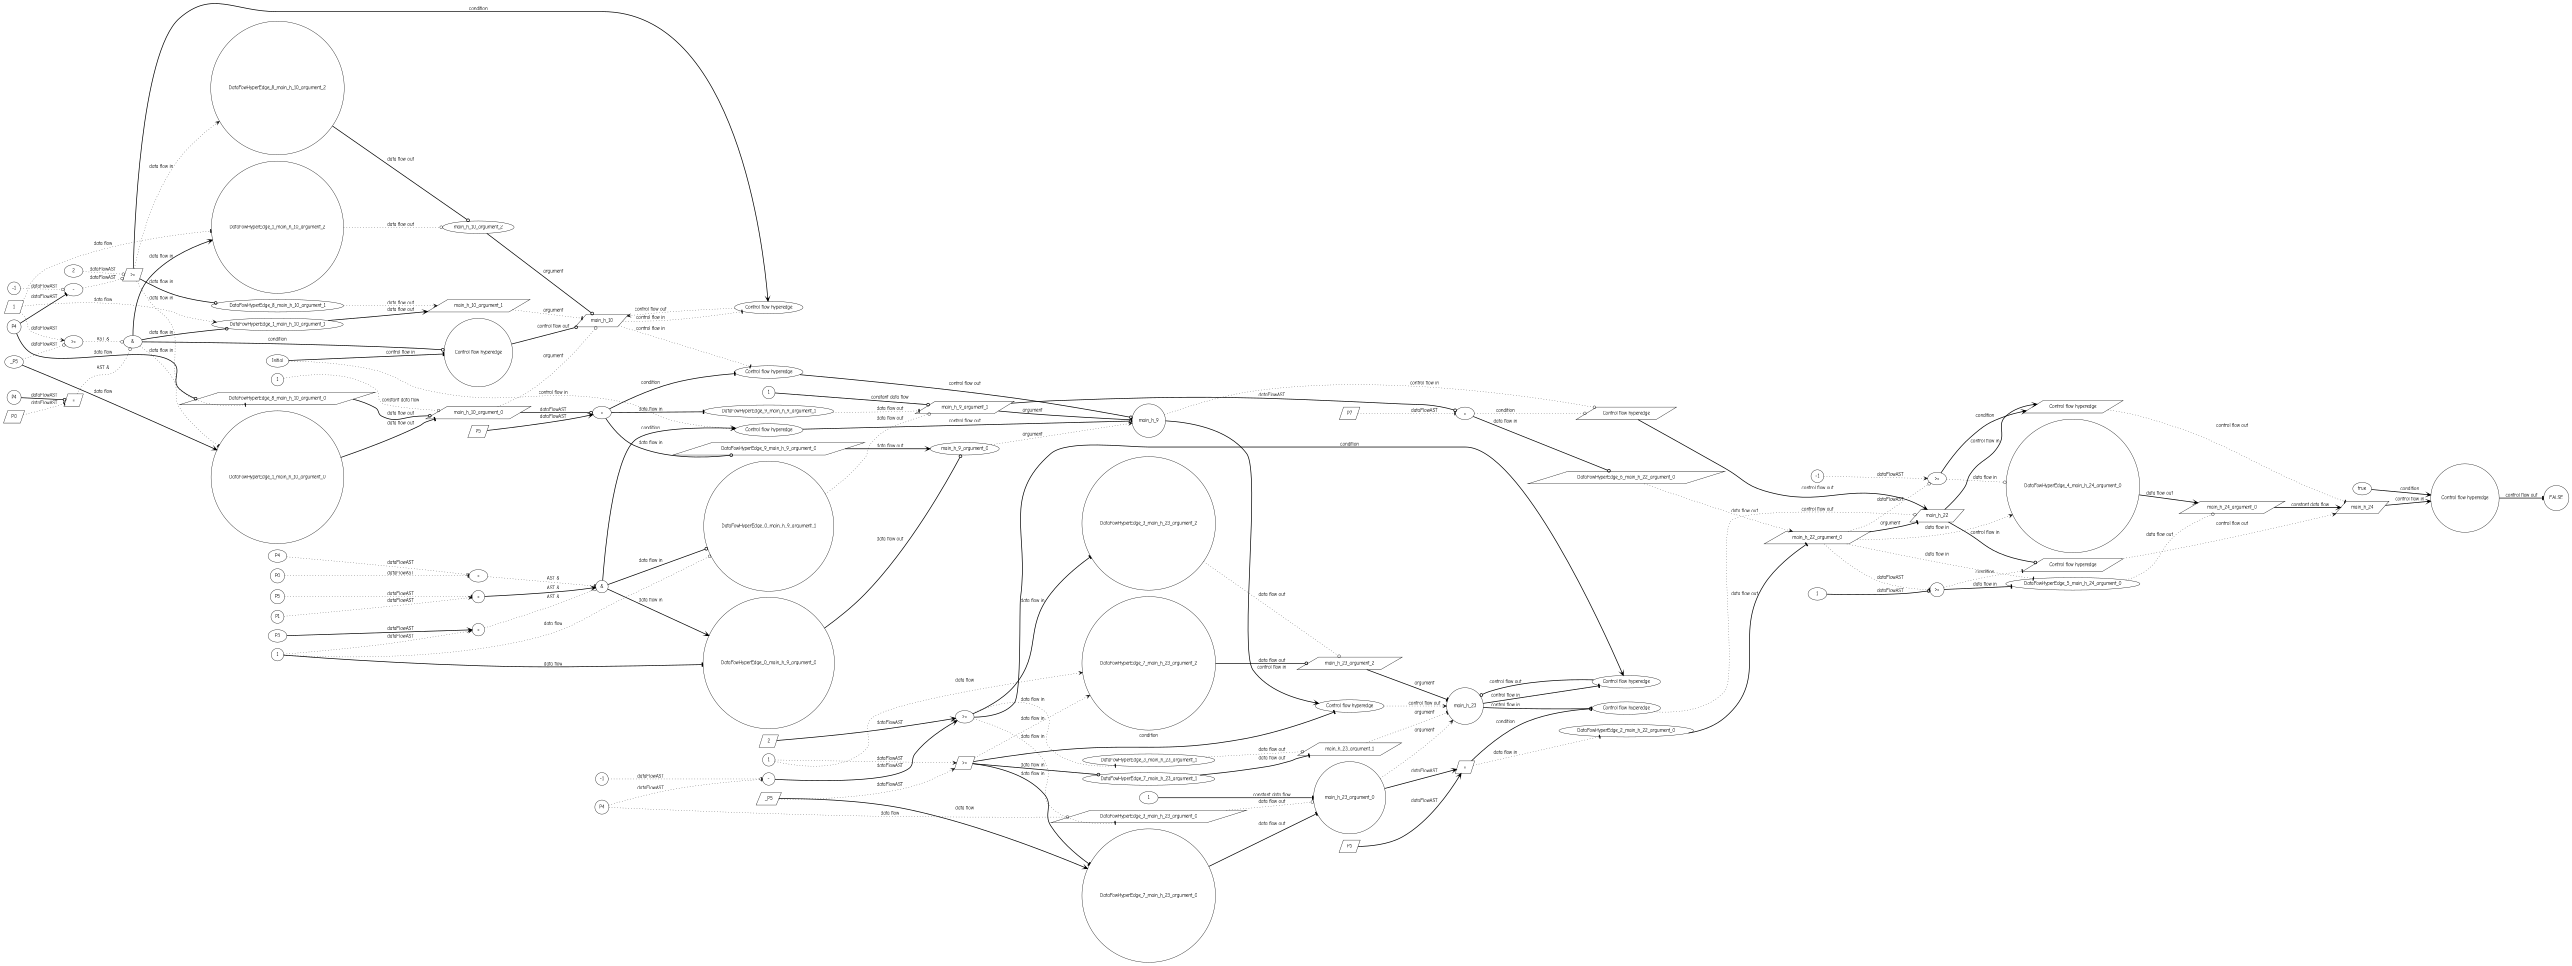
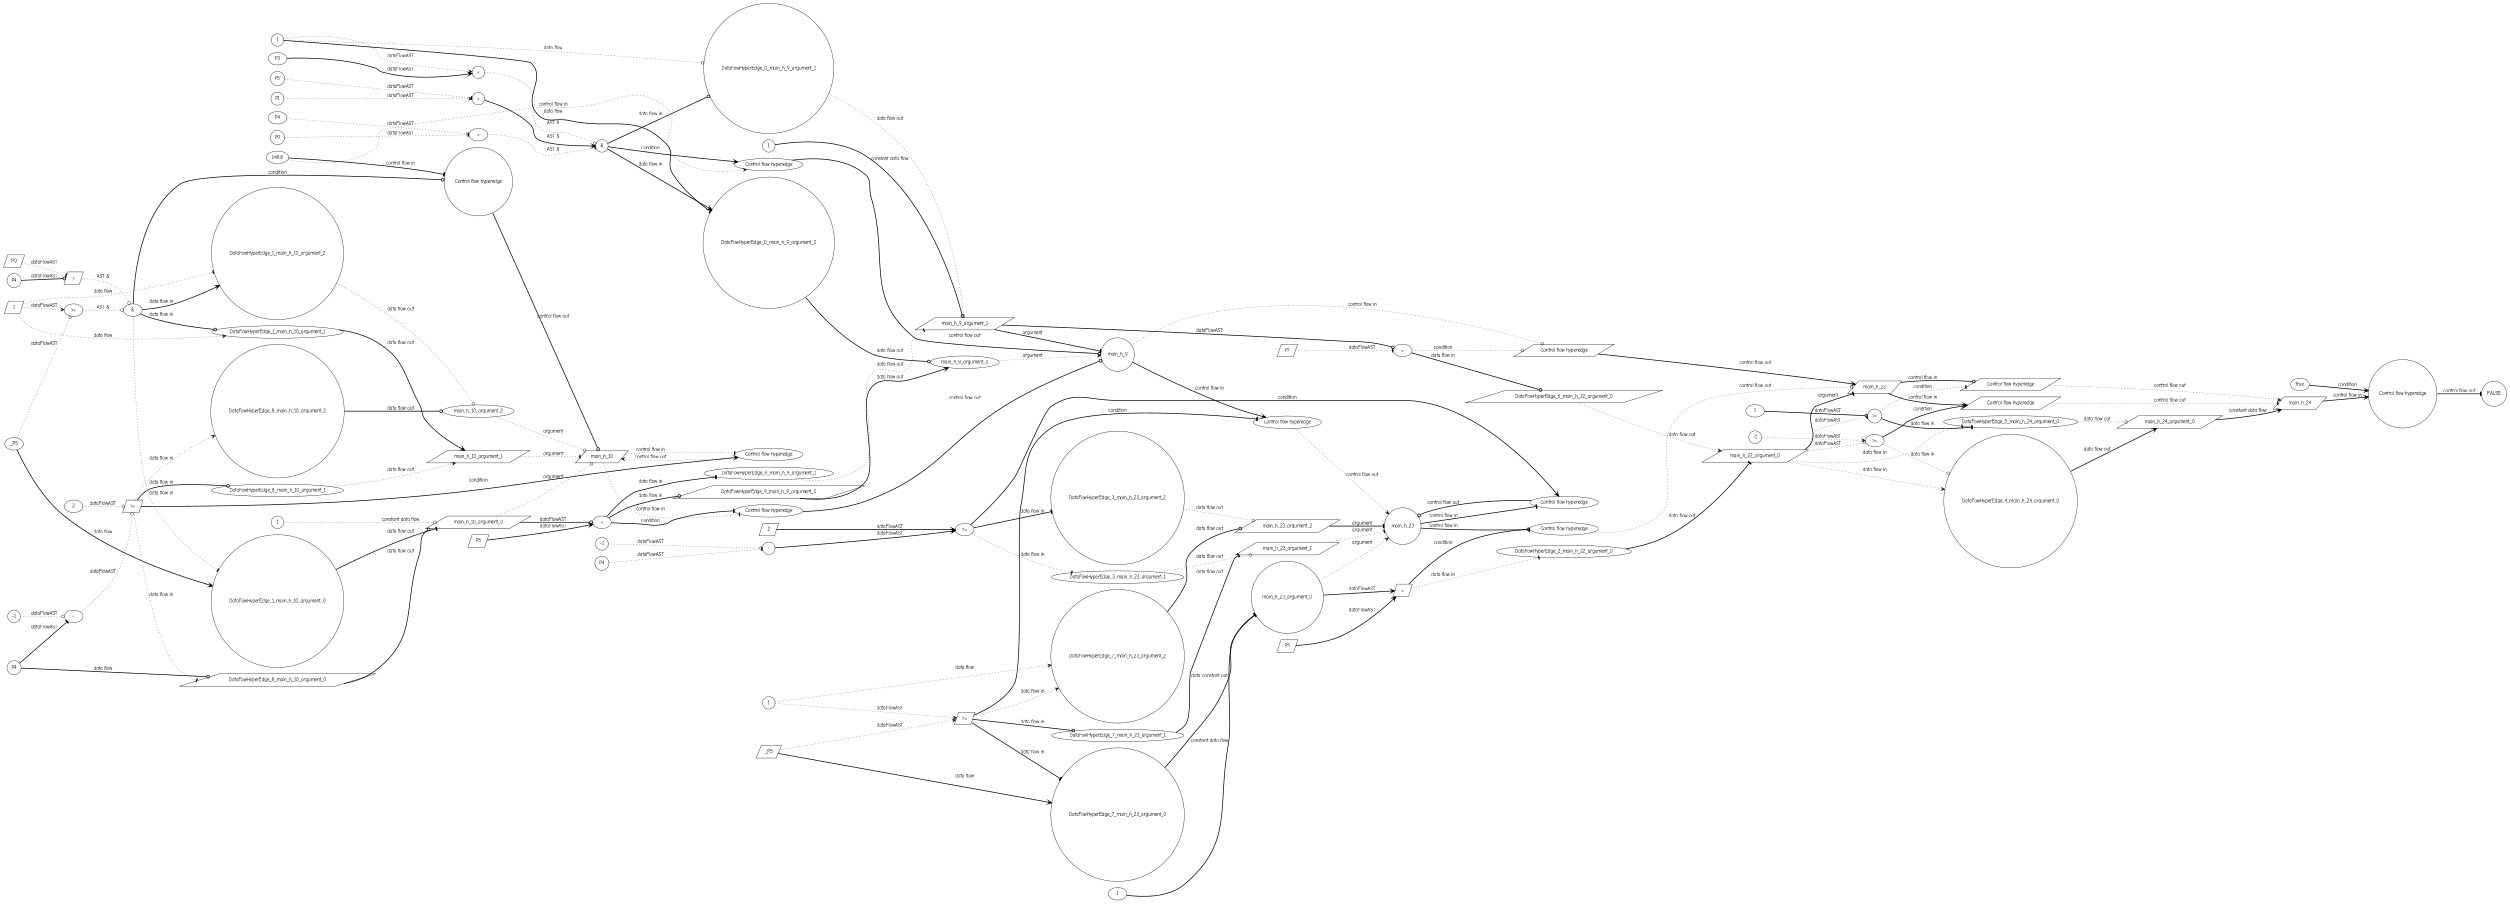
edge "main_h_10_argument_2" -> "main_h_10": style bold -> dotted
node "DataFowHyperEdge_3_main_h_23_argument_0": removed
edge "DataFowHyperEdge_7_main_h_23_argument_0" -> "main_h_23_argument_0": label "data flow out" -> "data constant out"
